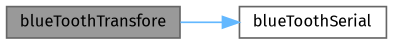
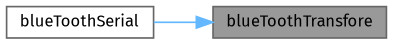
edge "blueToothTransfore" -> "blueToothSerial": reversed
